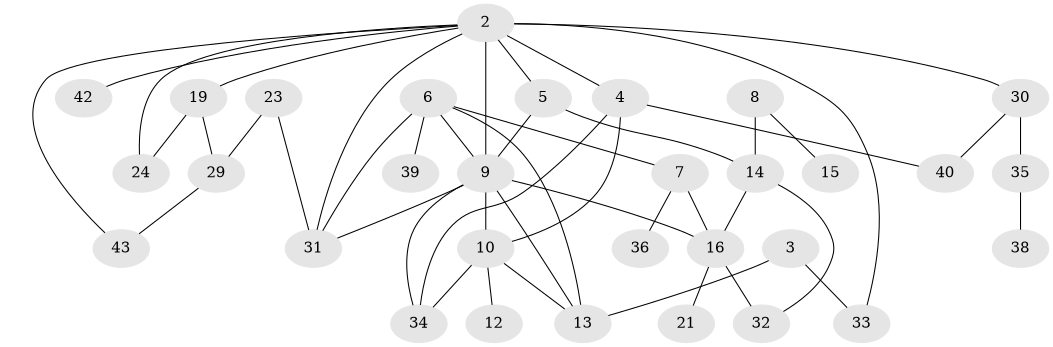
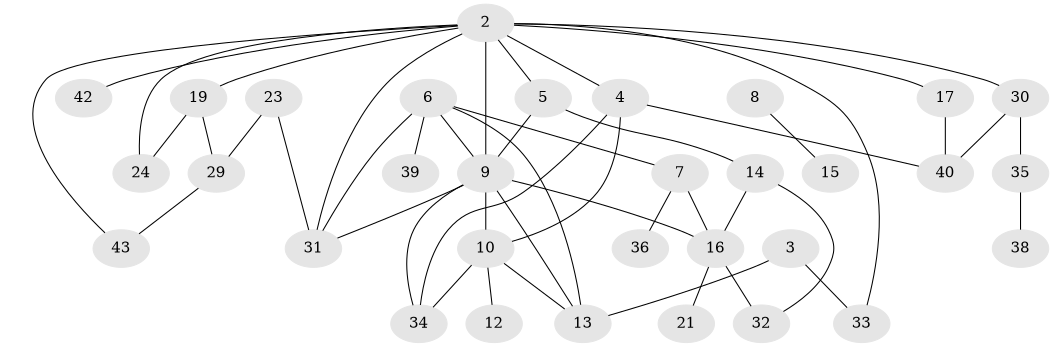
node "17": added
edge "8" -- "14": removed
